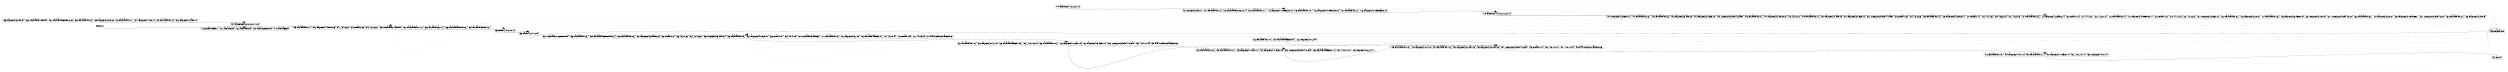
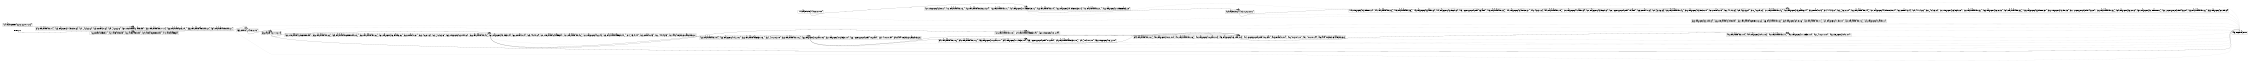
edge "4835: read-property[v55,'width',v54]" -> "4844: call-longestText [v66,v67,v68,v70,v72,v64]": removed
edge "4857: write-variable[v75,'longestTextWidth']*" -> "4878: read-variable['this',v100,-]": added
node "4924: return[v1]": removed
